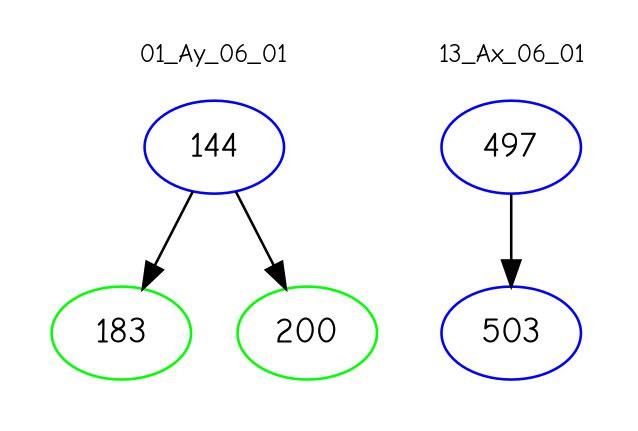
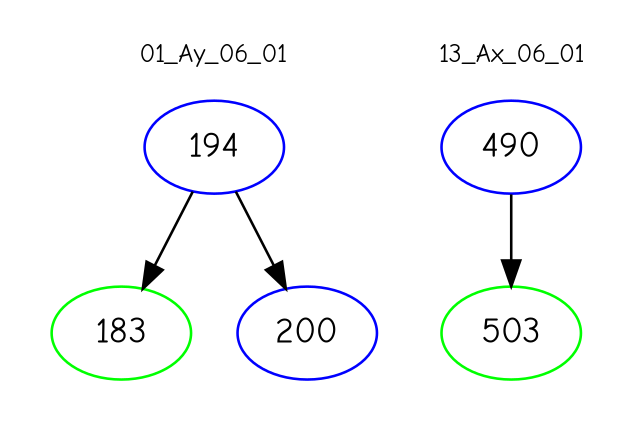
node "144": label "144" -> "194"
node "497": label "497" -> "490"
node "200": color green -> blue
node "503": color blue -> green
